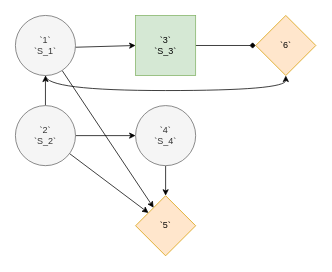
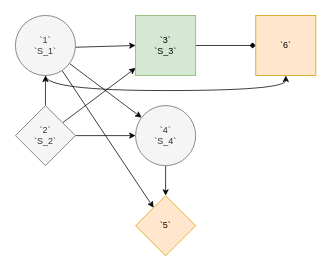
node "`6`": shape diamond -> rectangle
edge "`1` `S_1`" -> "`4` `S_4`": added
node "`2` `S_2`": shape ellipse -> diamond
edge "`2` `S_2`" -> "`5`": now "`2` `S_2`" -> "`3` `S_3`"
